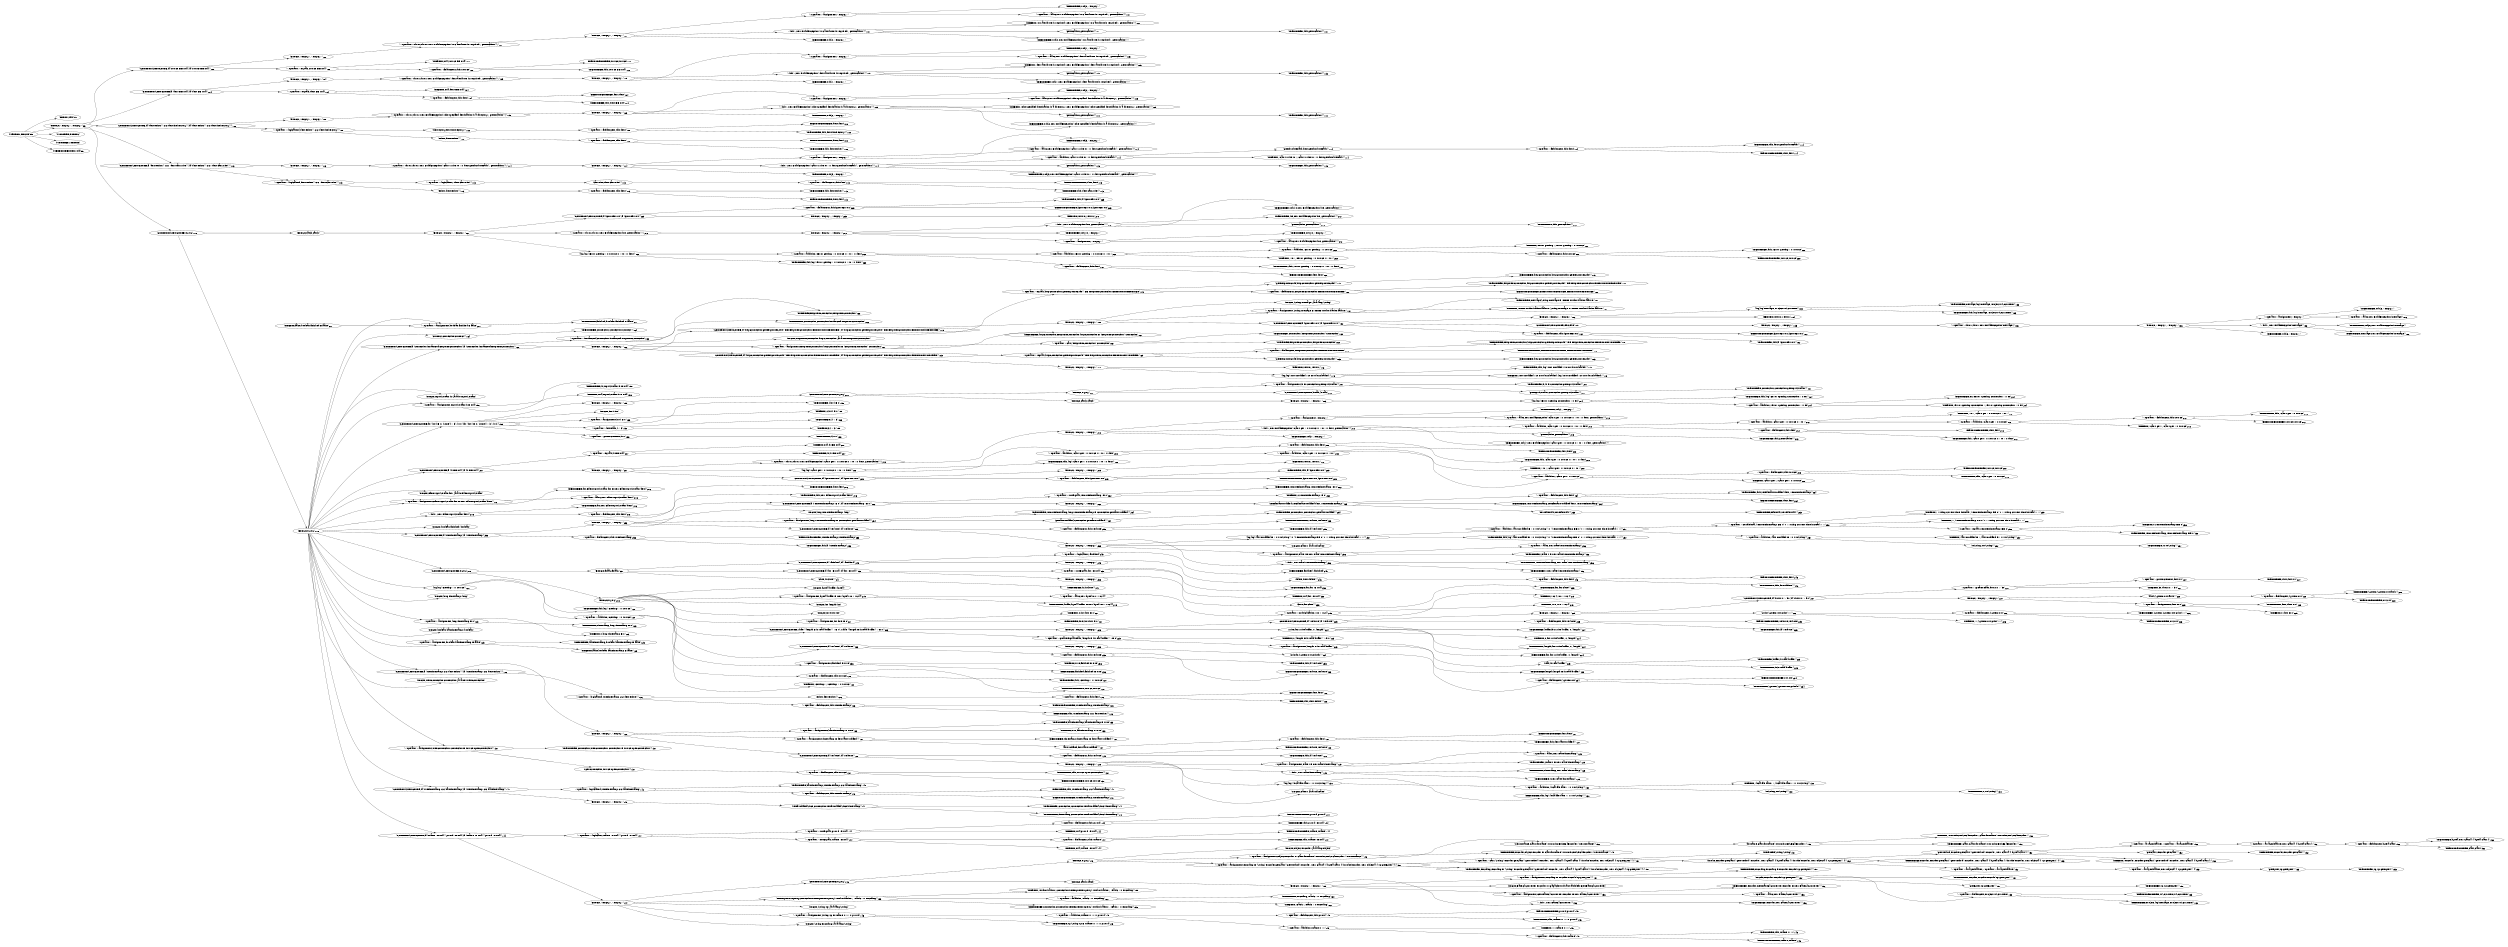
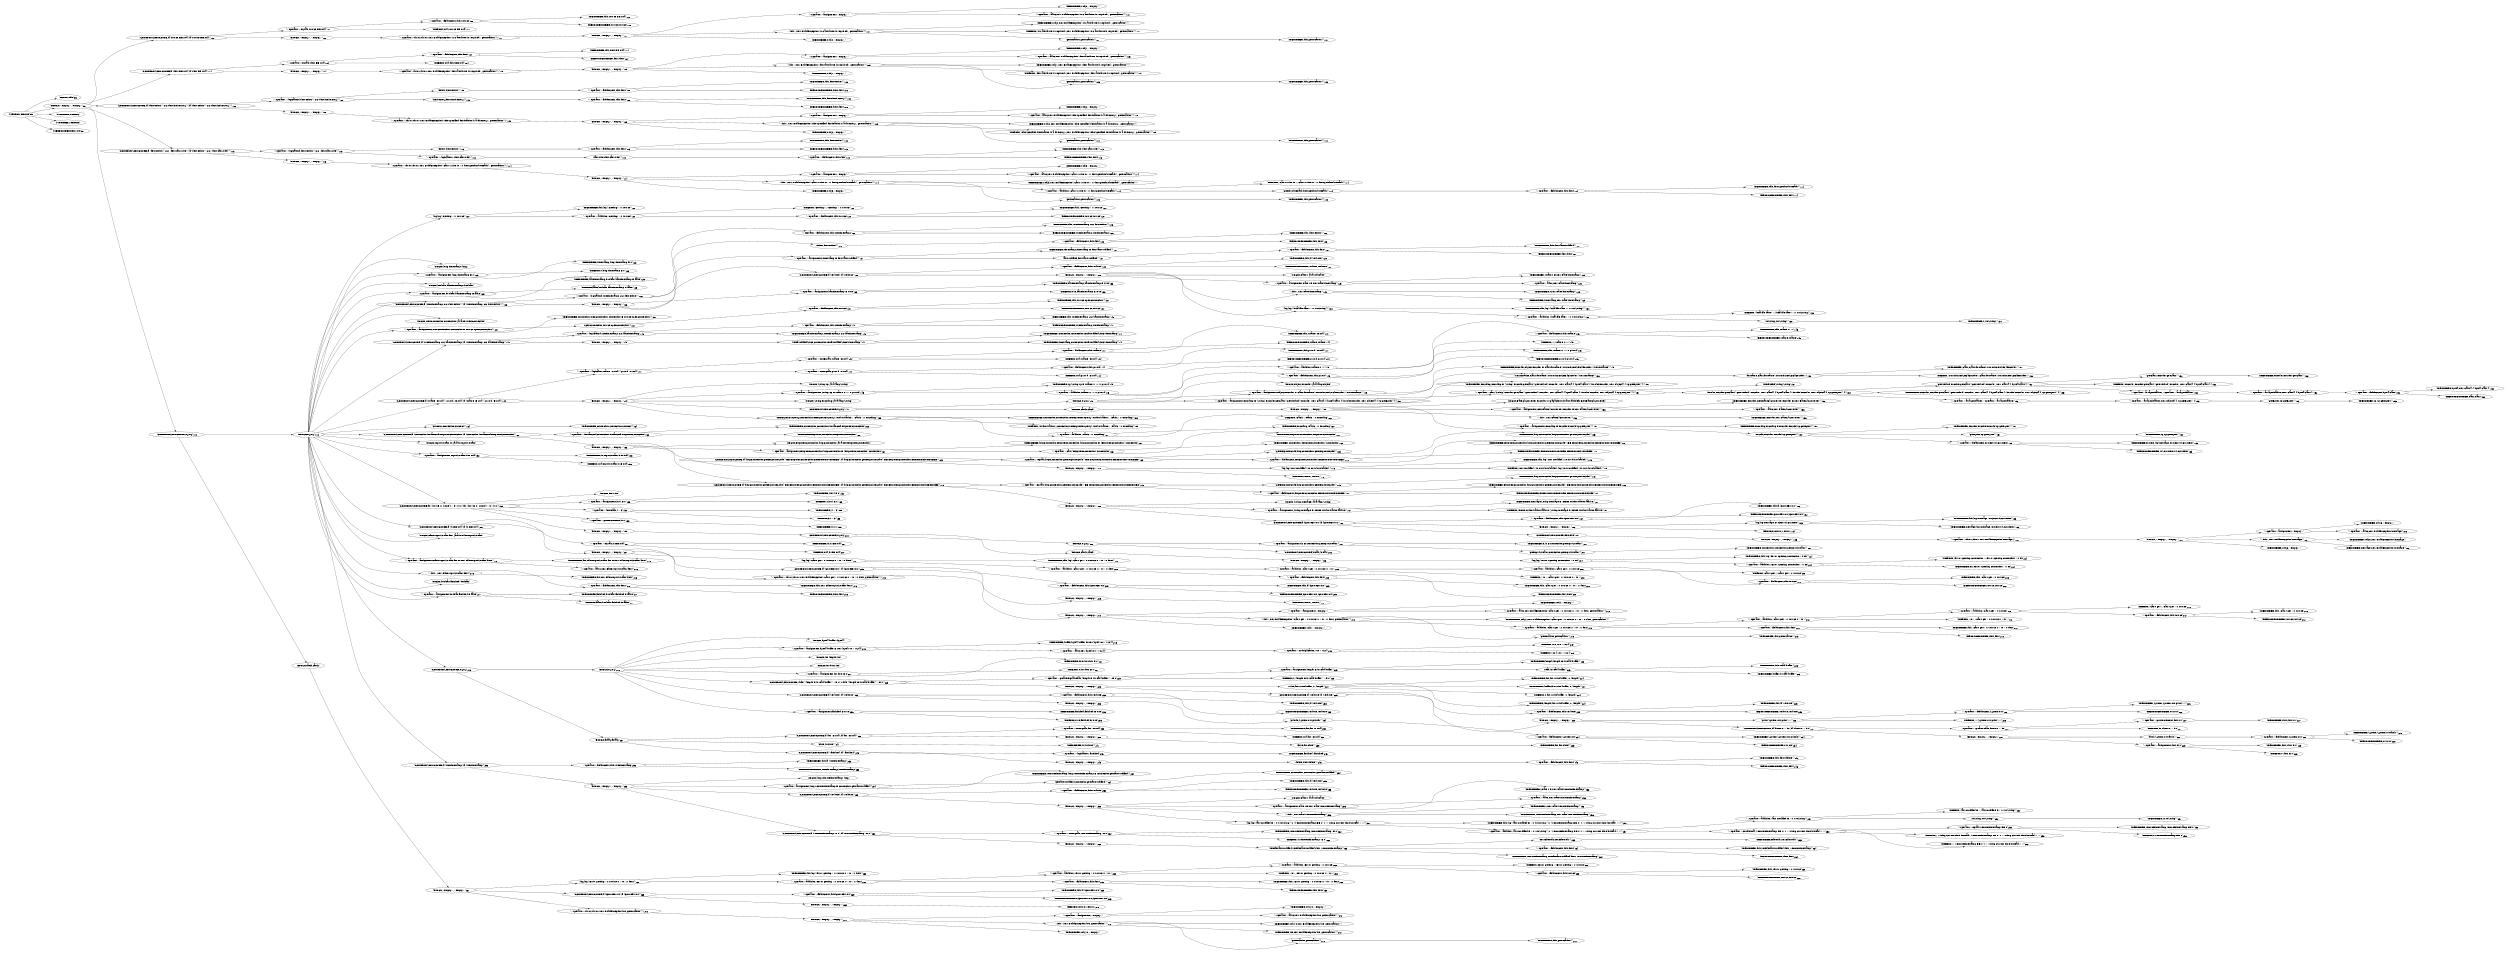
edge "(LITERAL,false,boolean finished = false)" -> "(<operator>.assignment,boolean finished = false)": reversed
